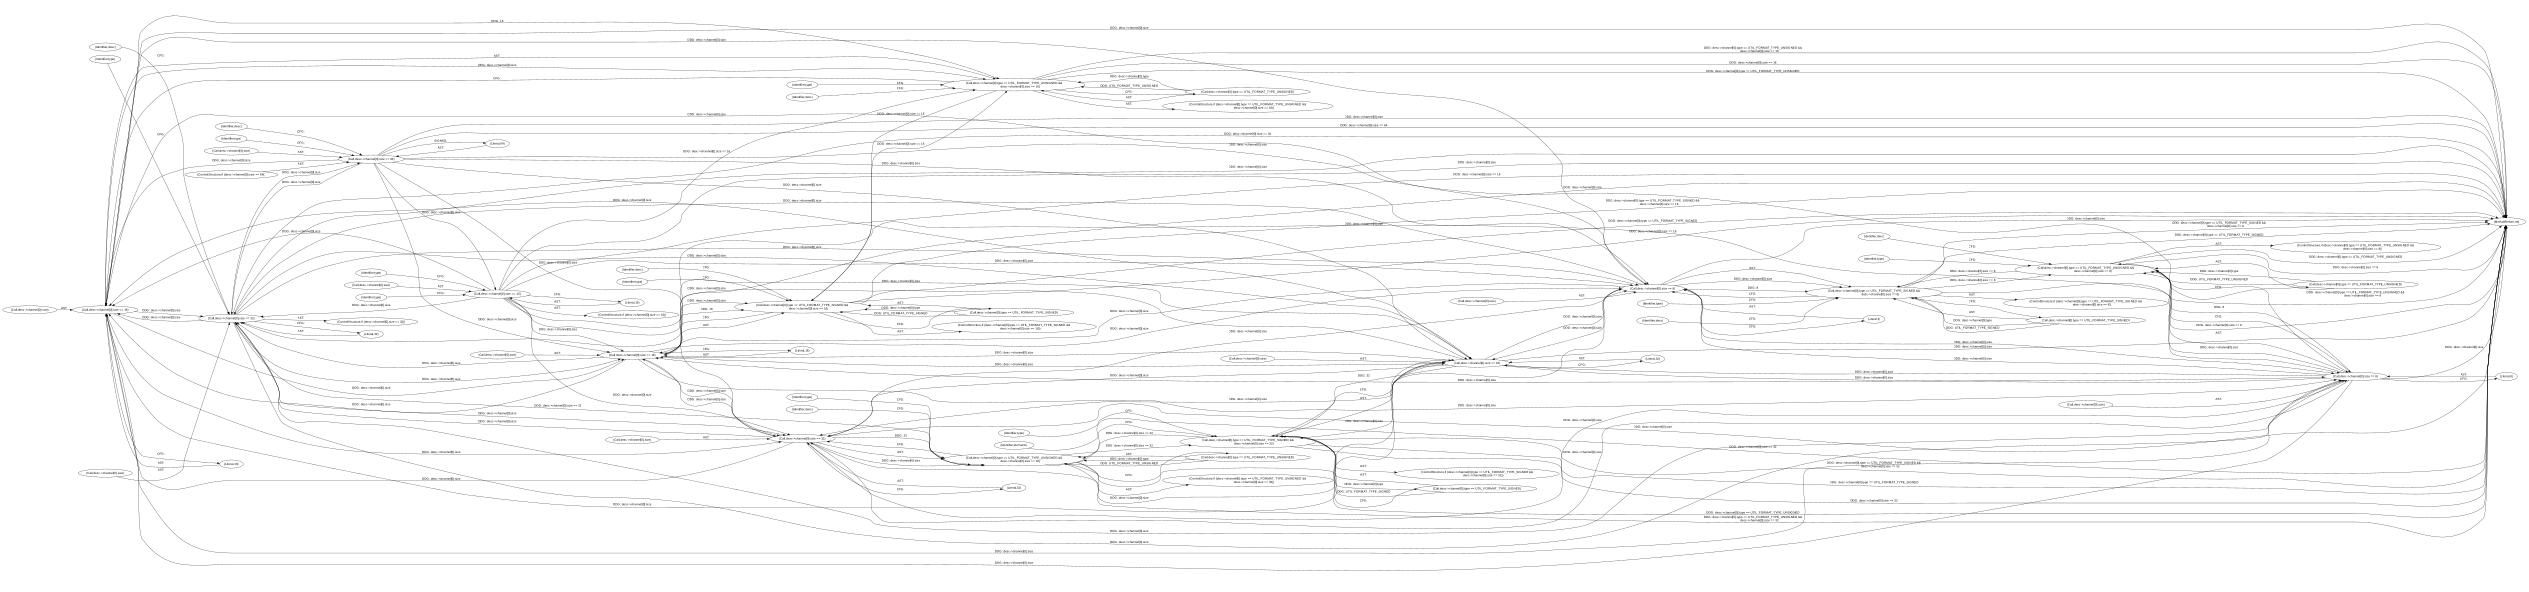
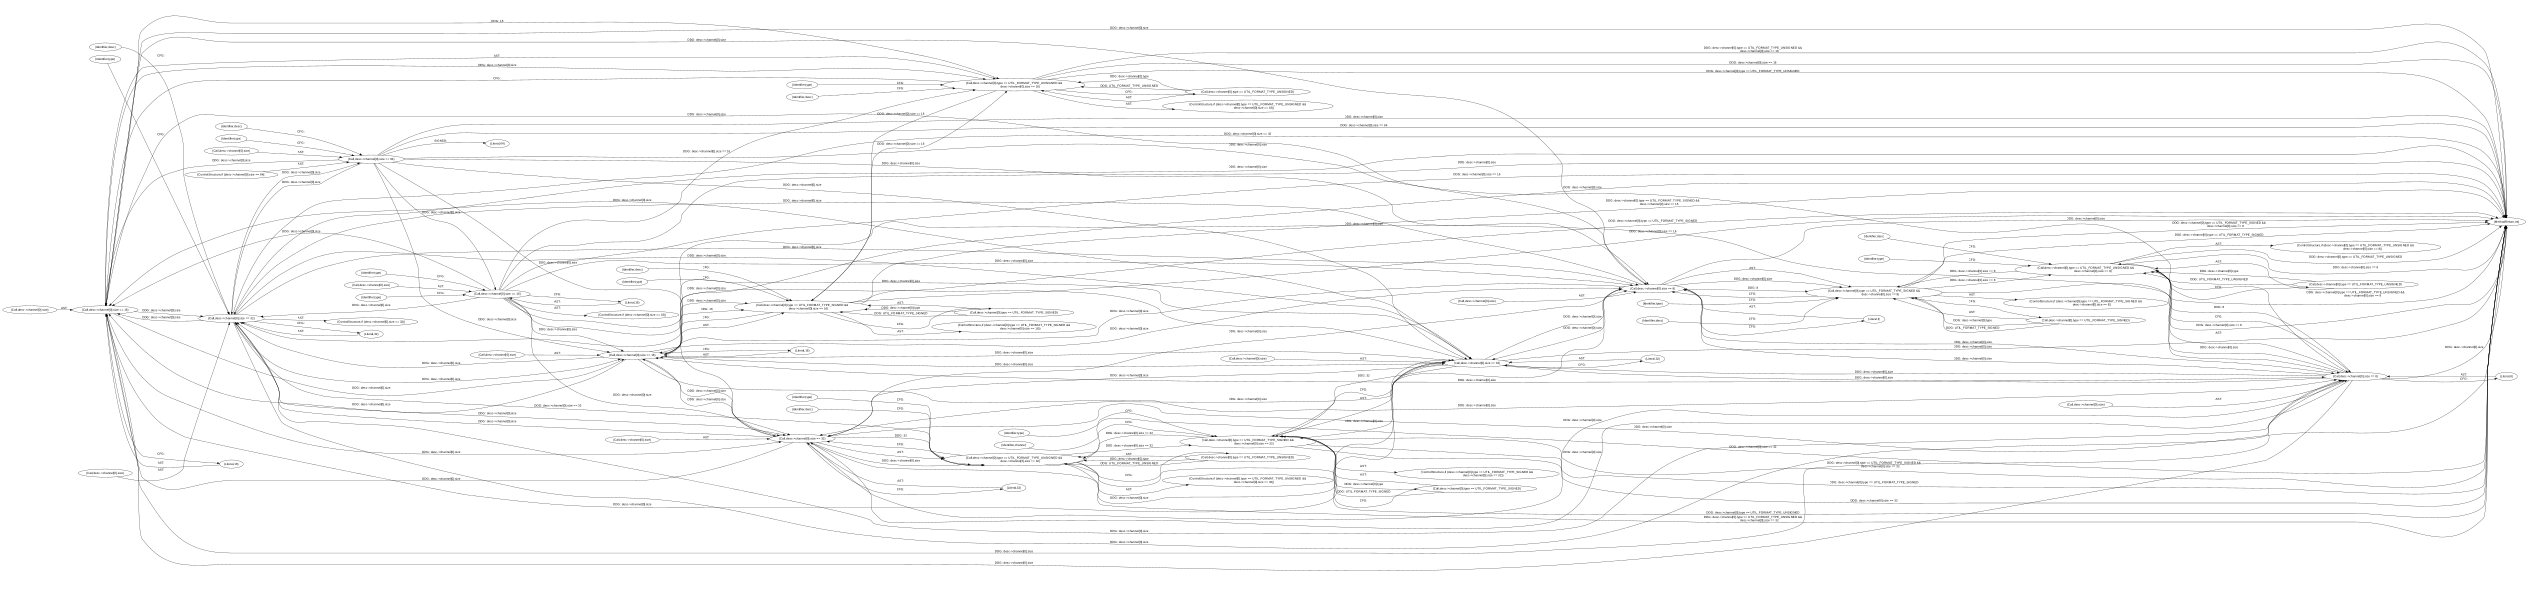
edge "(Literal,64)" -> "(Call,desc->channel[0].size == 64)": removed, label "AST:"
node "(Identifier,elements)": label "(Identifier,elements)" -> "(Identifier,channel)"
